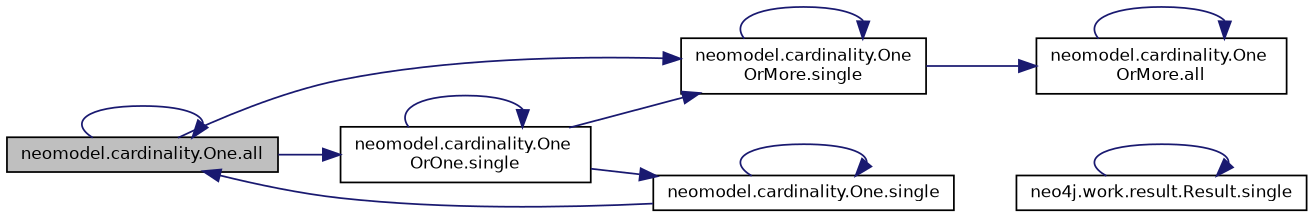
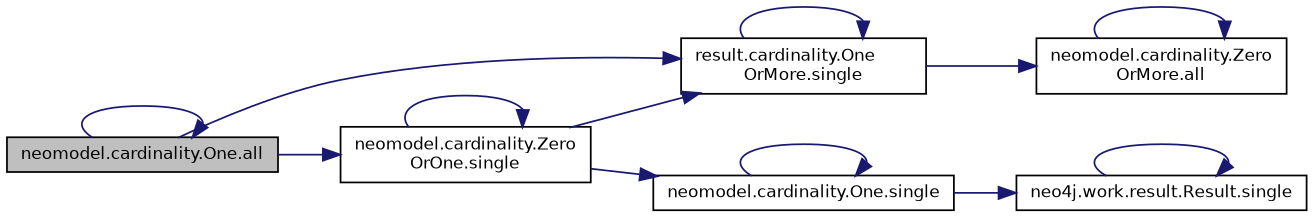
node "neomodel.cardinality.One OrMore.single": label "neomodel.cardinality.One OrMore.single" -> "result.cardinality.One OrMore.single"
node "neomodel.cardinality.One OrMore.all": label "neomodel.cardinality.One OrMore.all" -> "neomodel.cardinality.Zero OrMore.all"
node "neomodel.cardinality.One OrOne.single": label "neomodel.cardinality.One OrOne.single" -> "neomodel.cardinality.Zero OrOne.single"
edge "neomodel.cardinality.One.single" -> "neomodel.cardinality.One.all": now "neomodel.cardinality.One.single" -> "neo4j.work.result.Result.single"
